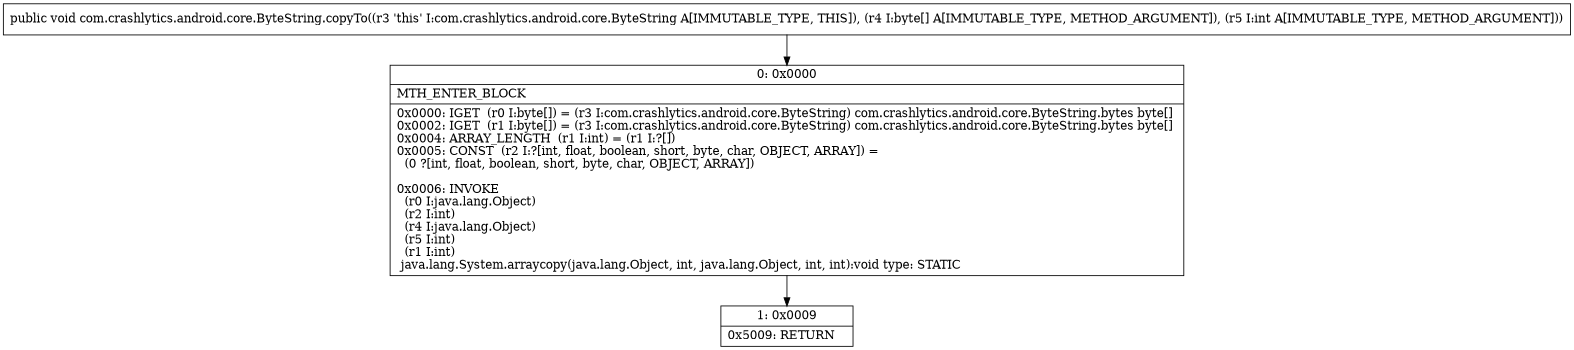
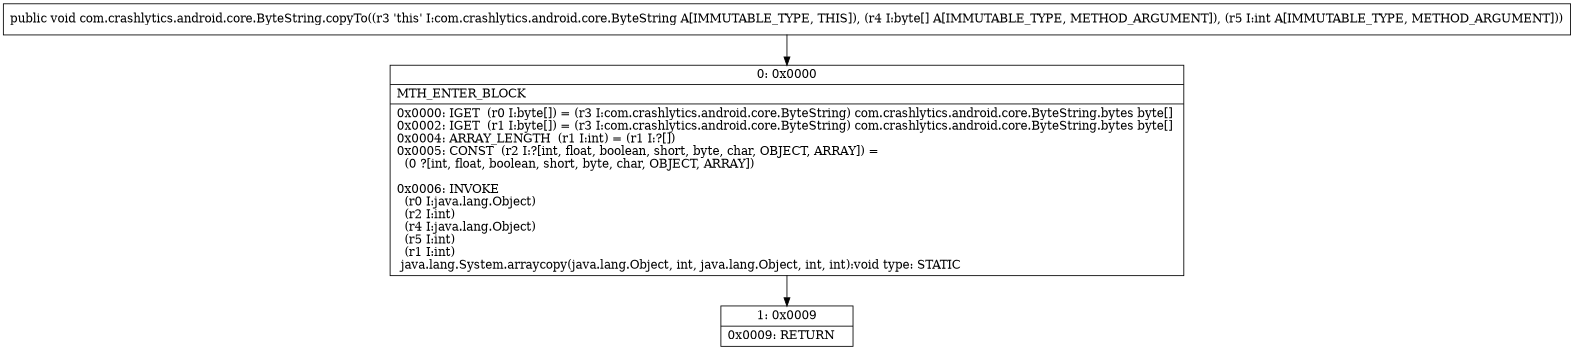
node "1: 0x0009": text "0x5009: RETURN" -> "0x0009: RETURN"
